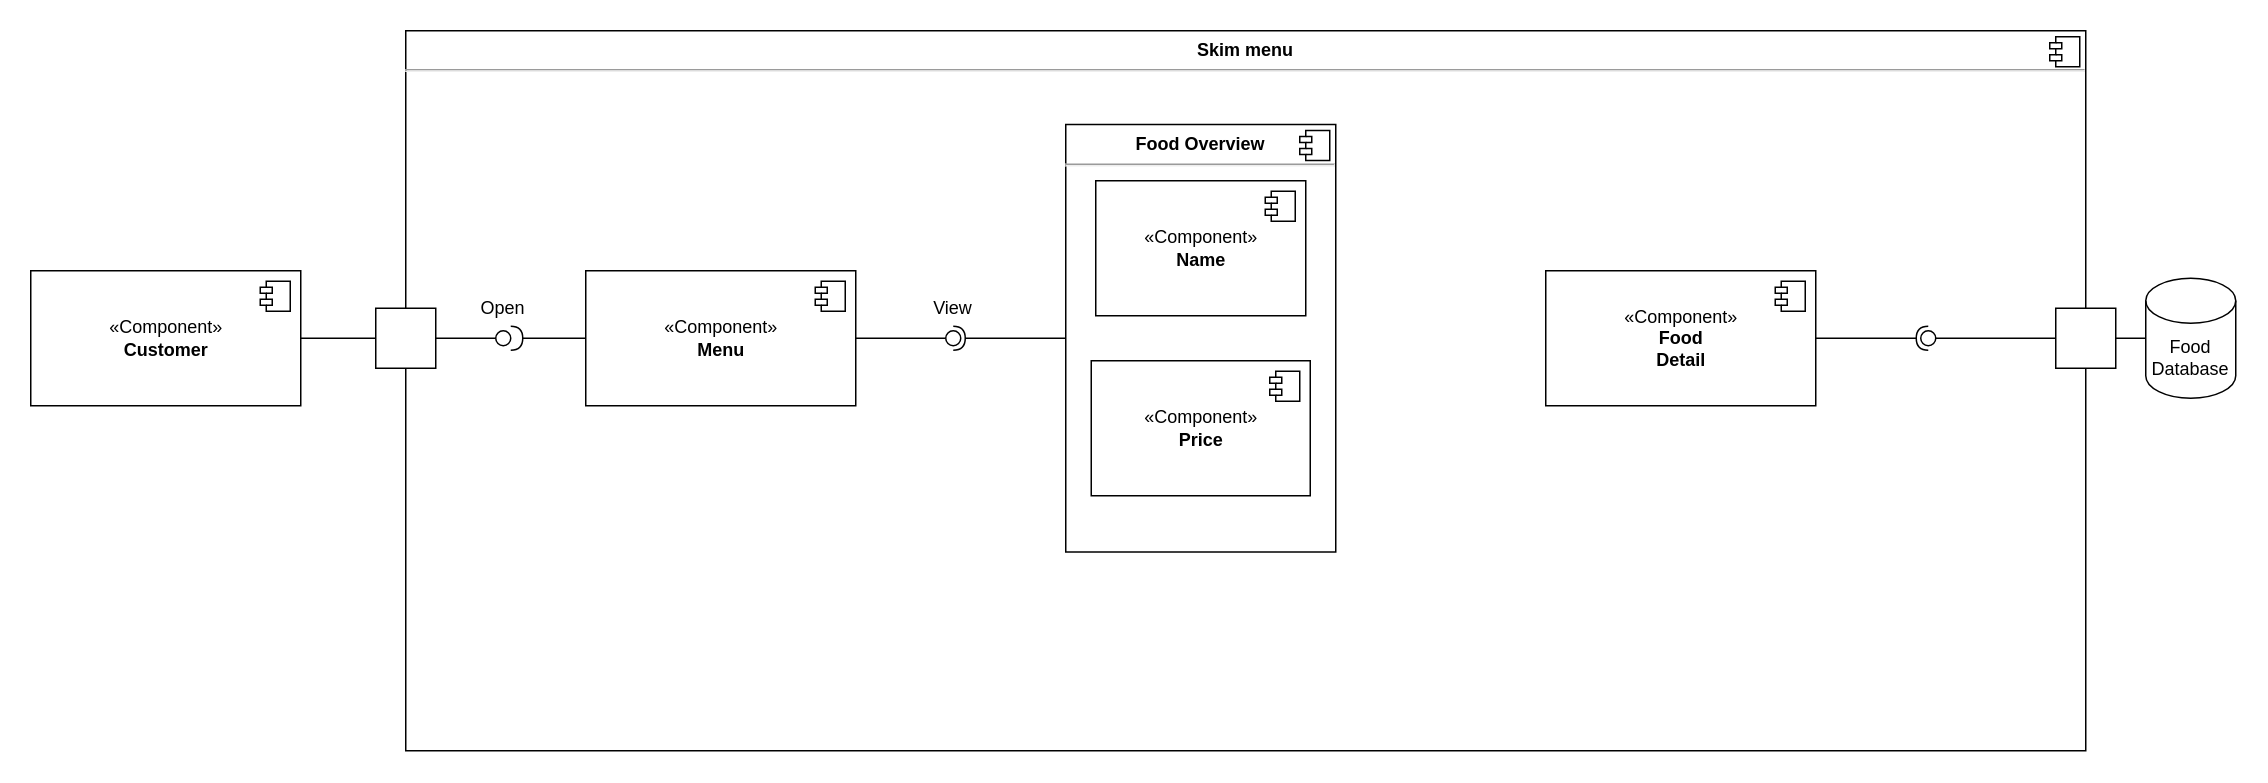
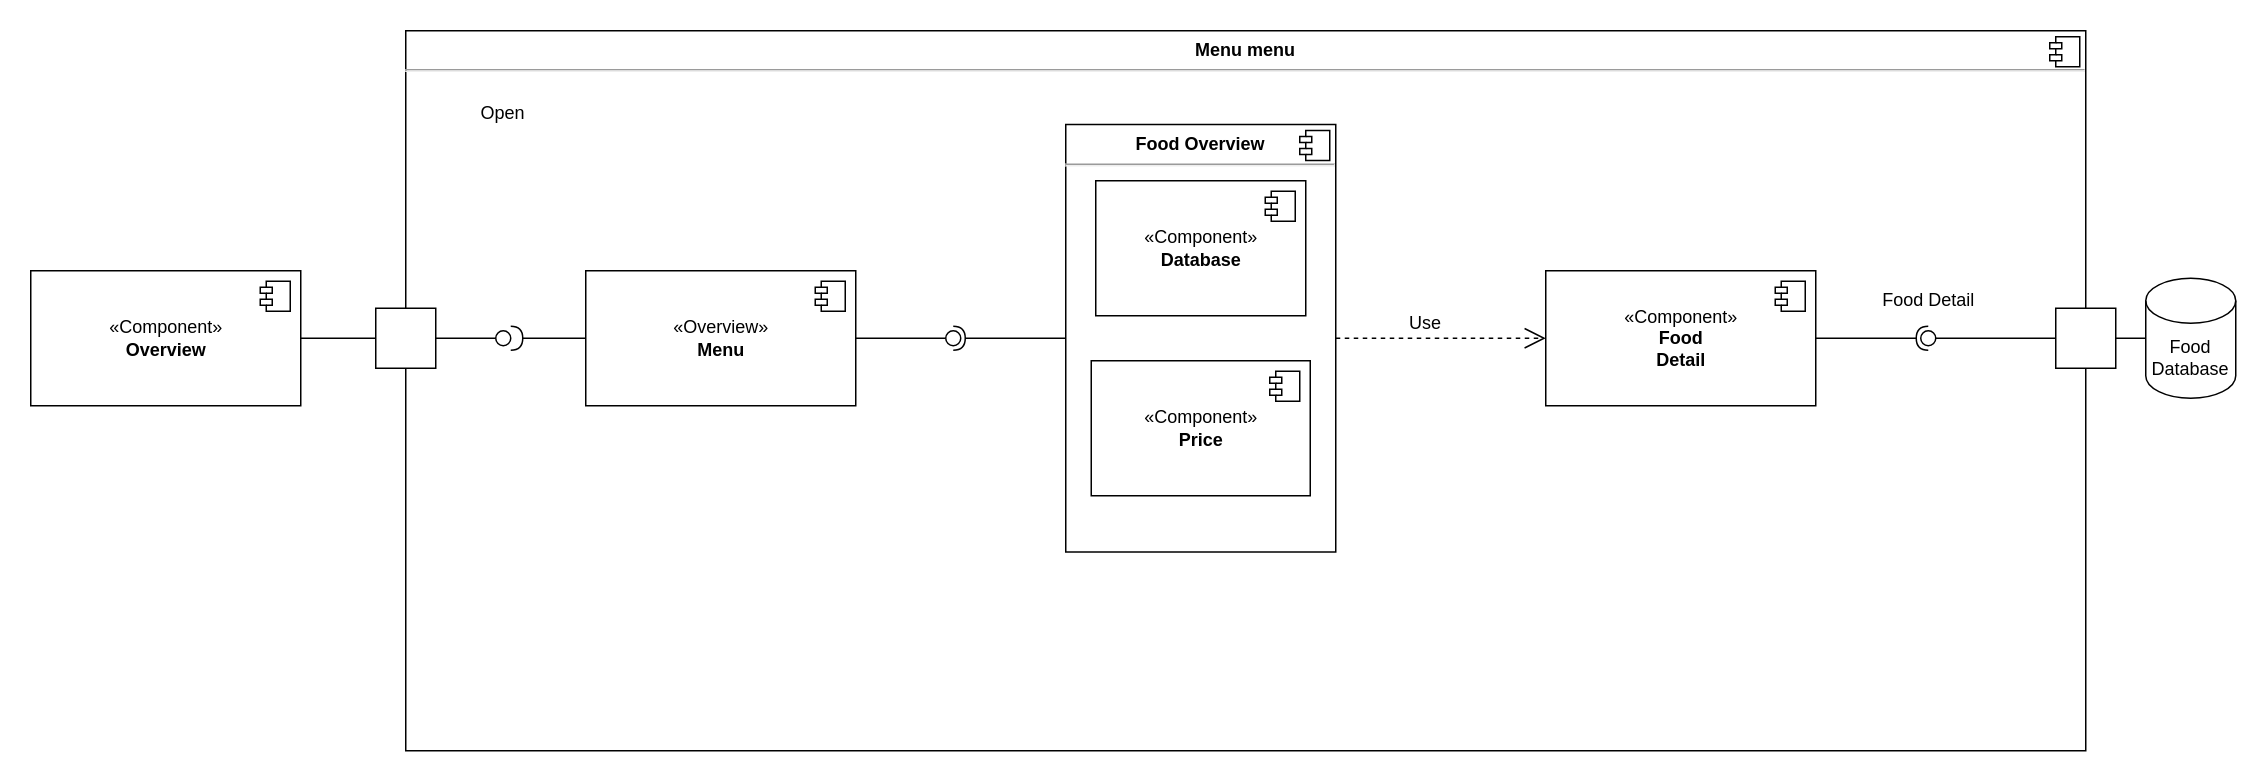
node "Skim menu": label "Skim menu" -> "Menu menu"
node "«Component» Name": label "«Component» Name" -> "«Component» Database"
node "Food Detail": added
node "Open": moved (503, 308) -> (503, 113)
node "View": removed
node "Use": added
node "«Component» Customer": label "«Component» Customer" -> "«Component» Overview"
node "«Component» Menu": label "«Component» Menu" -> "«Overview» Menu"
edge "Food Overview" -> "«Component» Food Detail": added
